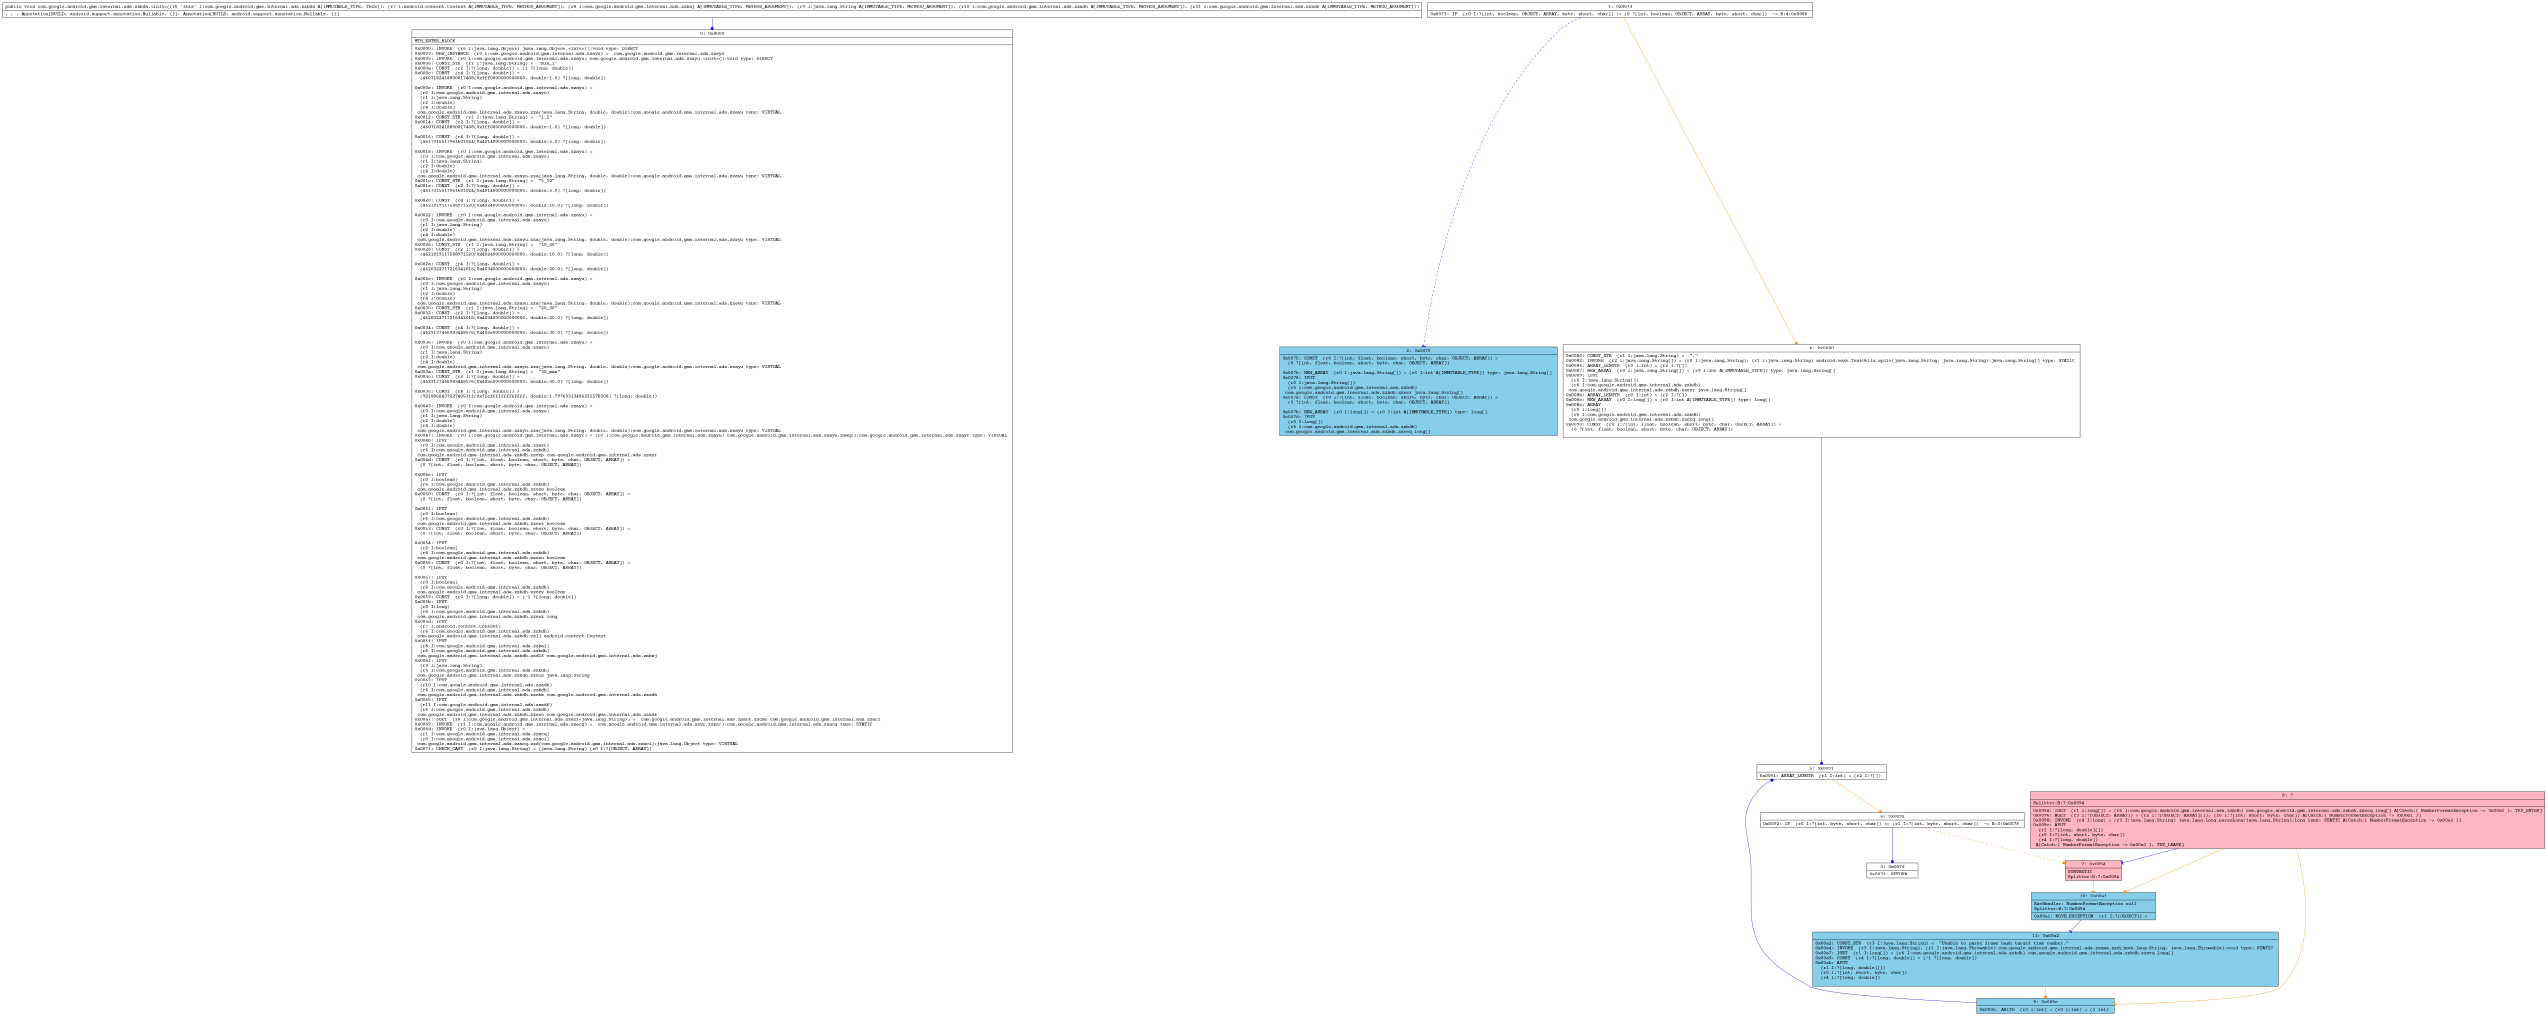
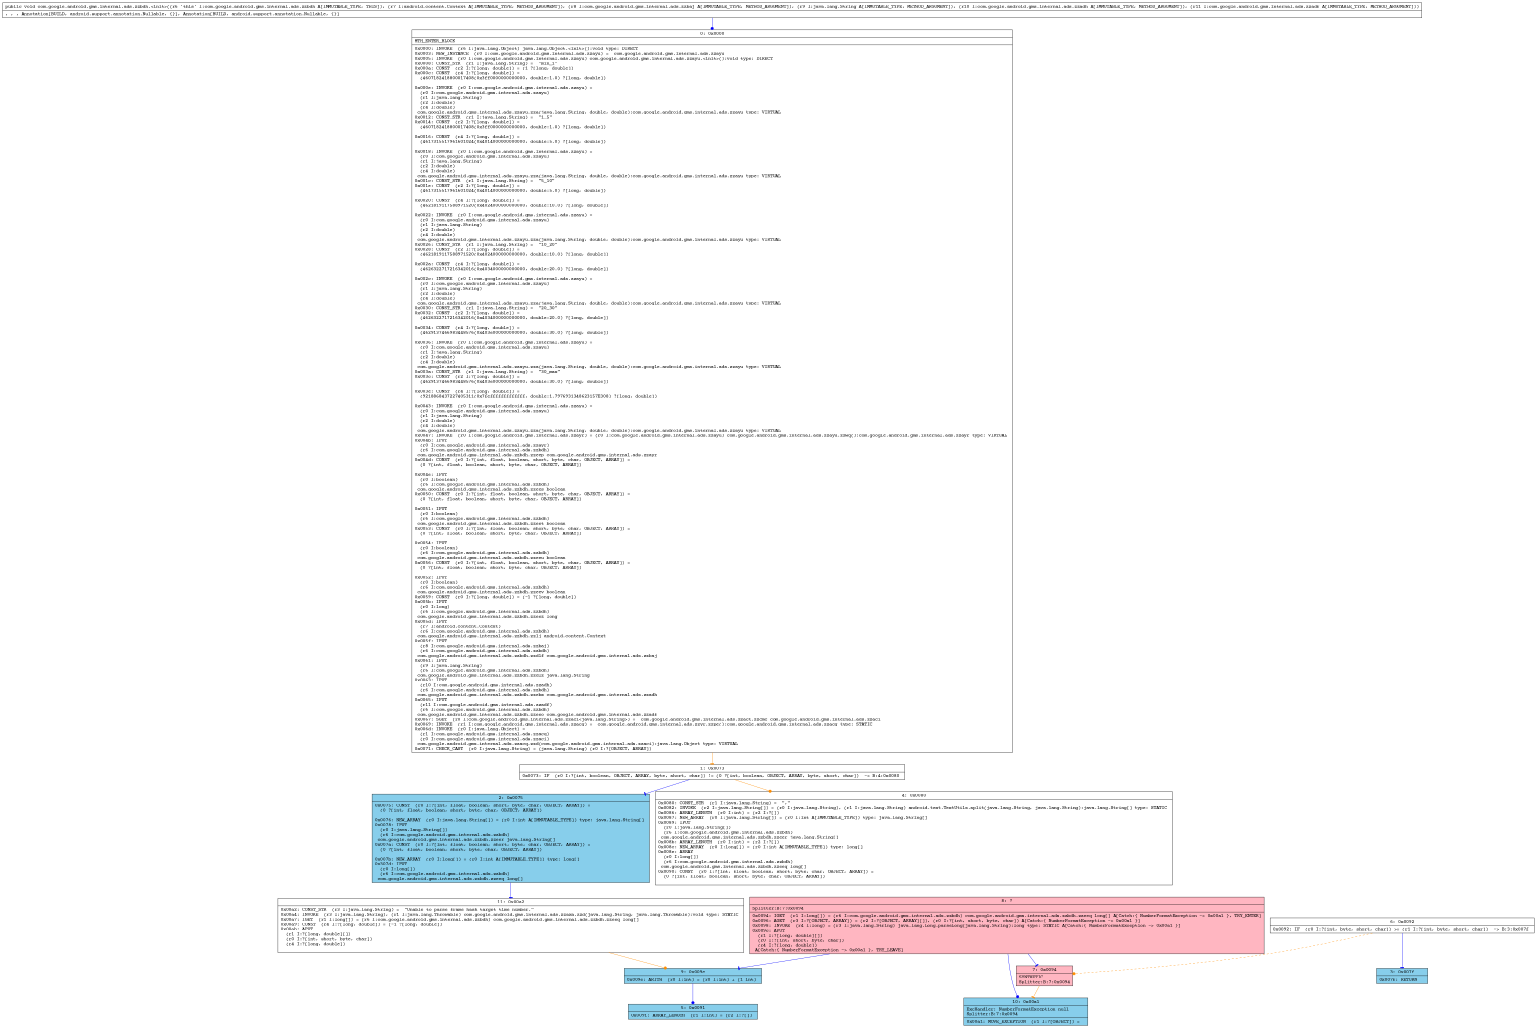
edge "1: 0x0073" -> "2: 0x0075": style dashed -> solid
node "2: 0x0075": text "0x007d: IPUT" -> "0x307d: IPUT"
node "0: 0x0000": text "0x0057: IPUT" -> "0x0052: IPUT"
edge "4: 0x0080" -> "5: 0x0091": removed
edge "0: 0x0000" -> "1: 0x0073": added
node "5: 0x0091": fillcolor white -> skyblue
edge "5: 0x0091" -> "6: 0x0092": removed
edge "6: 0x0092" -> "3: 0x007f": arrowhead dot -> tee
node "3: 0x007f": fillcolor white -> skyblue
edge "8: ?" -> "10: 0x00a1": color darkorange -> blue
edge "10: 0x00a1" -> "11: 0x00a2": now "2: 0x0075" -> "11: 0x00a2"
node "11: 0x00a2": fillcolor skyblue -> white
edge "8: ?" -> "9: 0x009e": color darkorange -> blue
